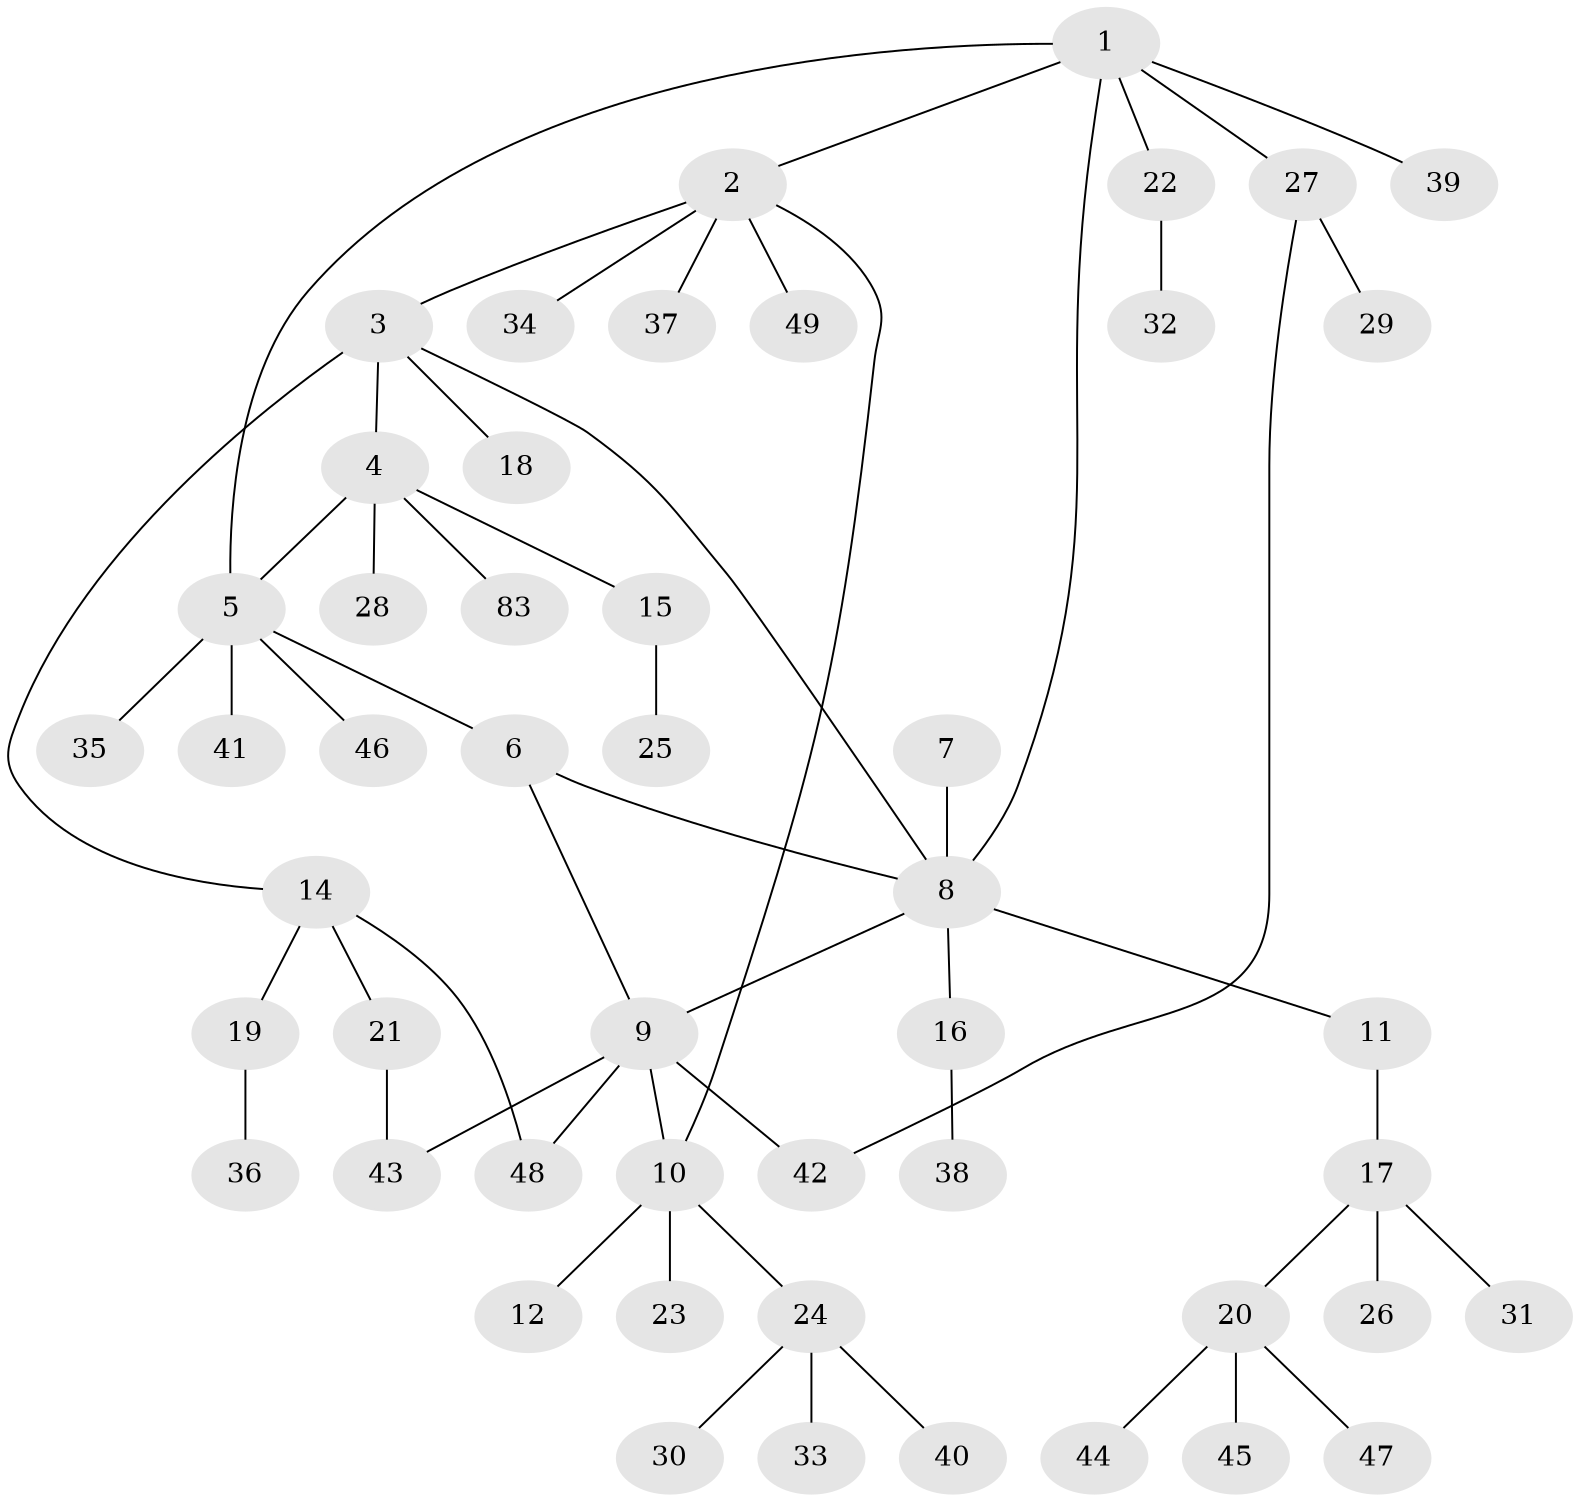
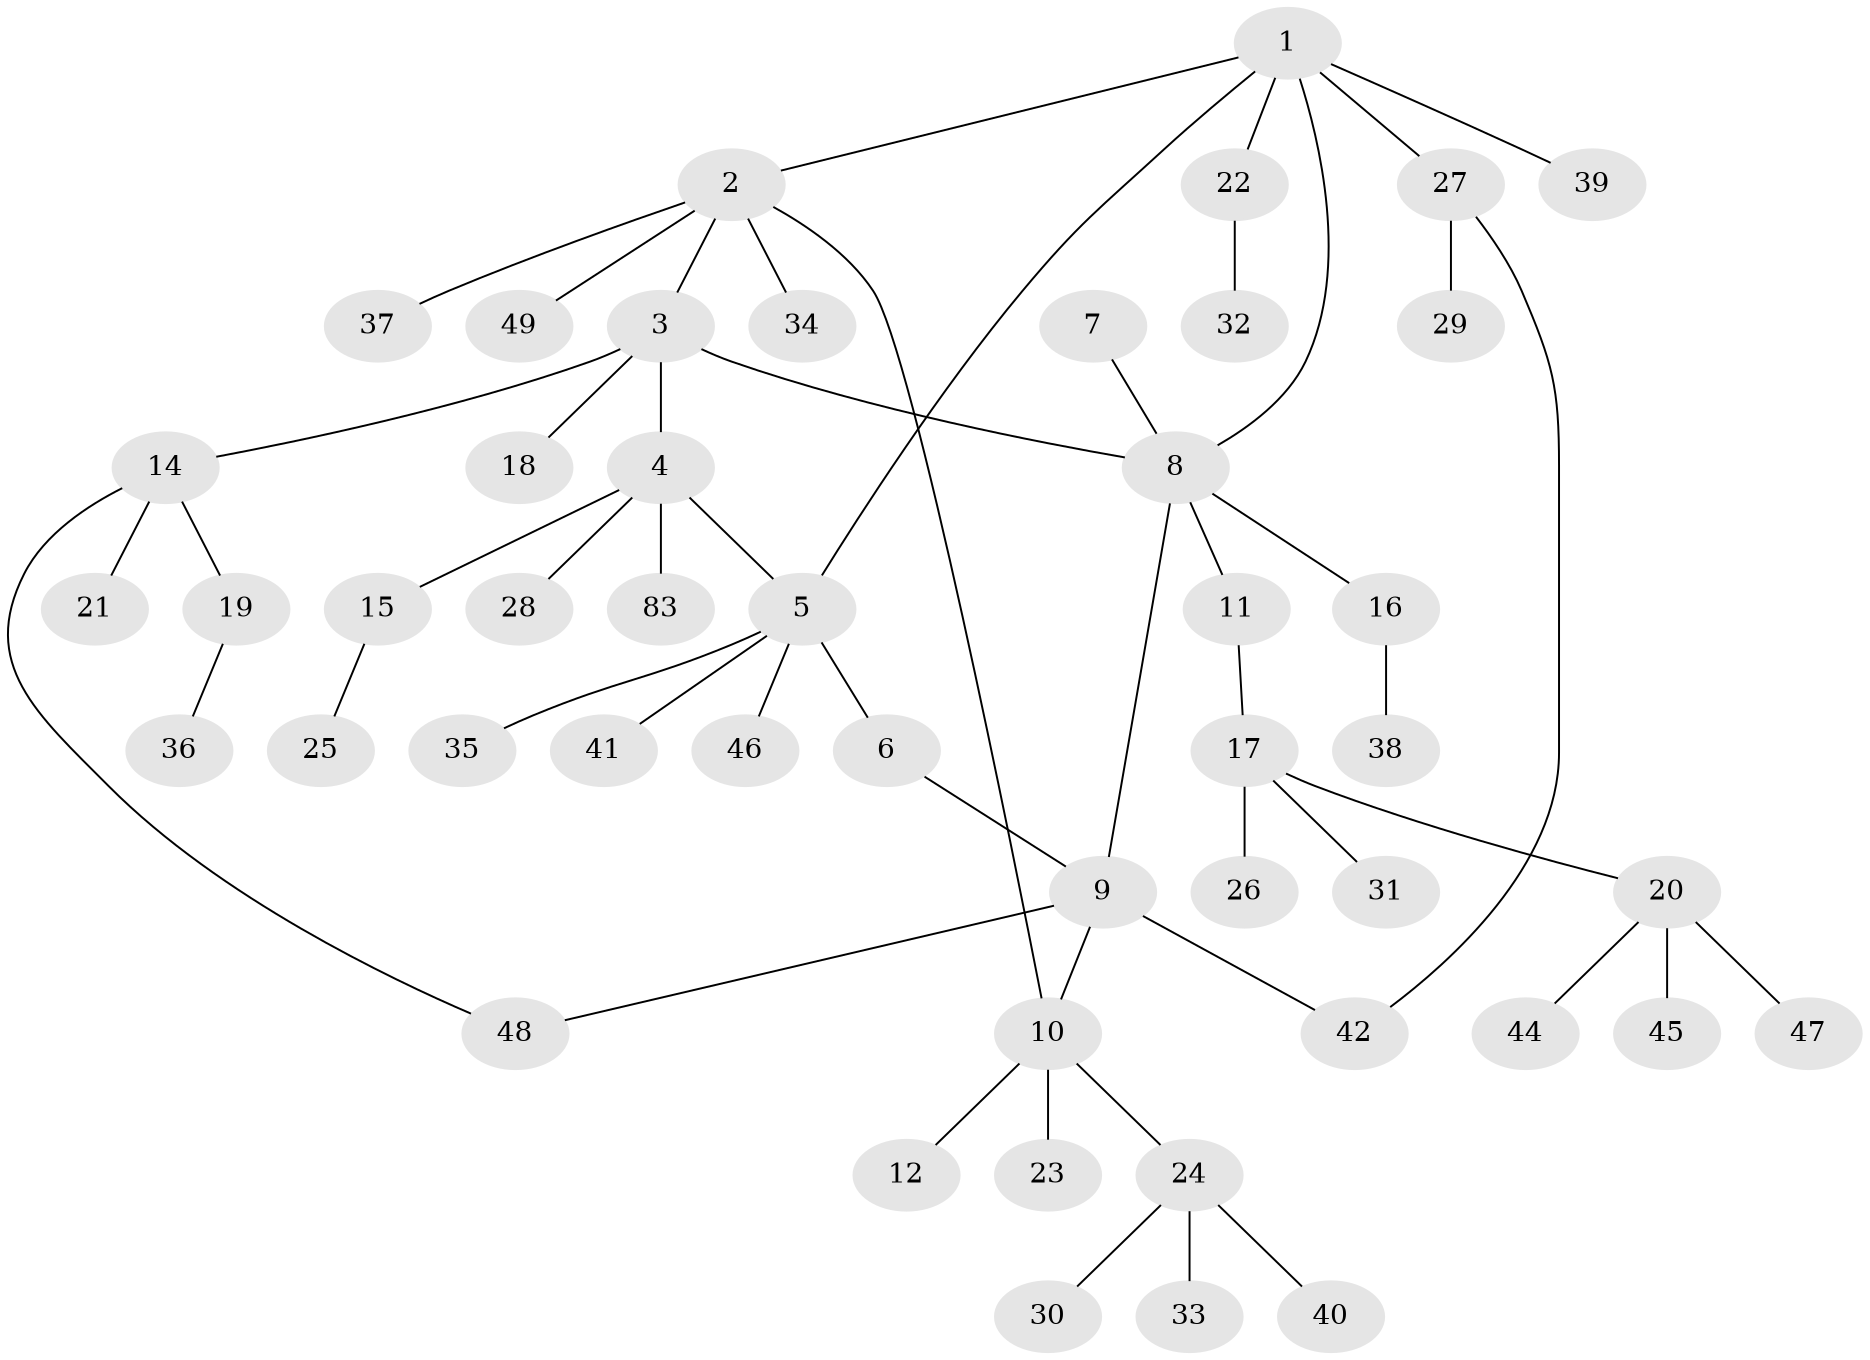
edge "6" -- "8": removed
node "43": removed
